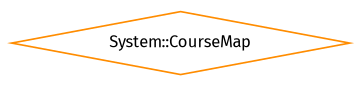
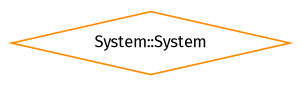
node "System::CourseMap": label "System::CourseMap" -> "System::System"
